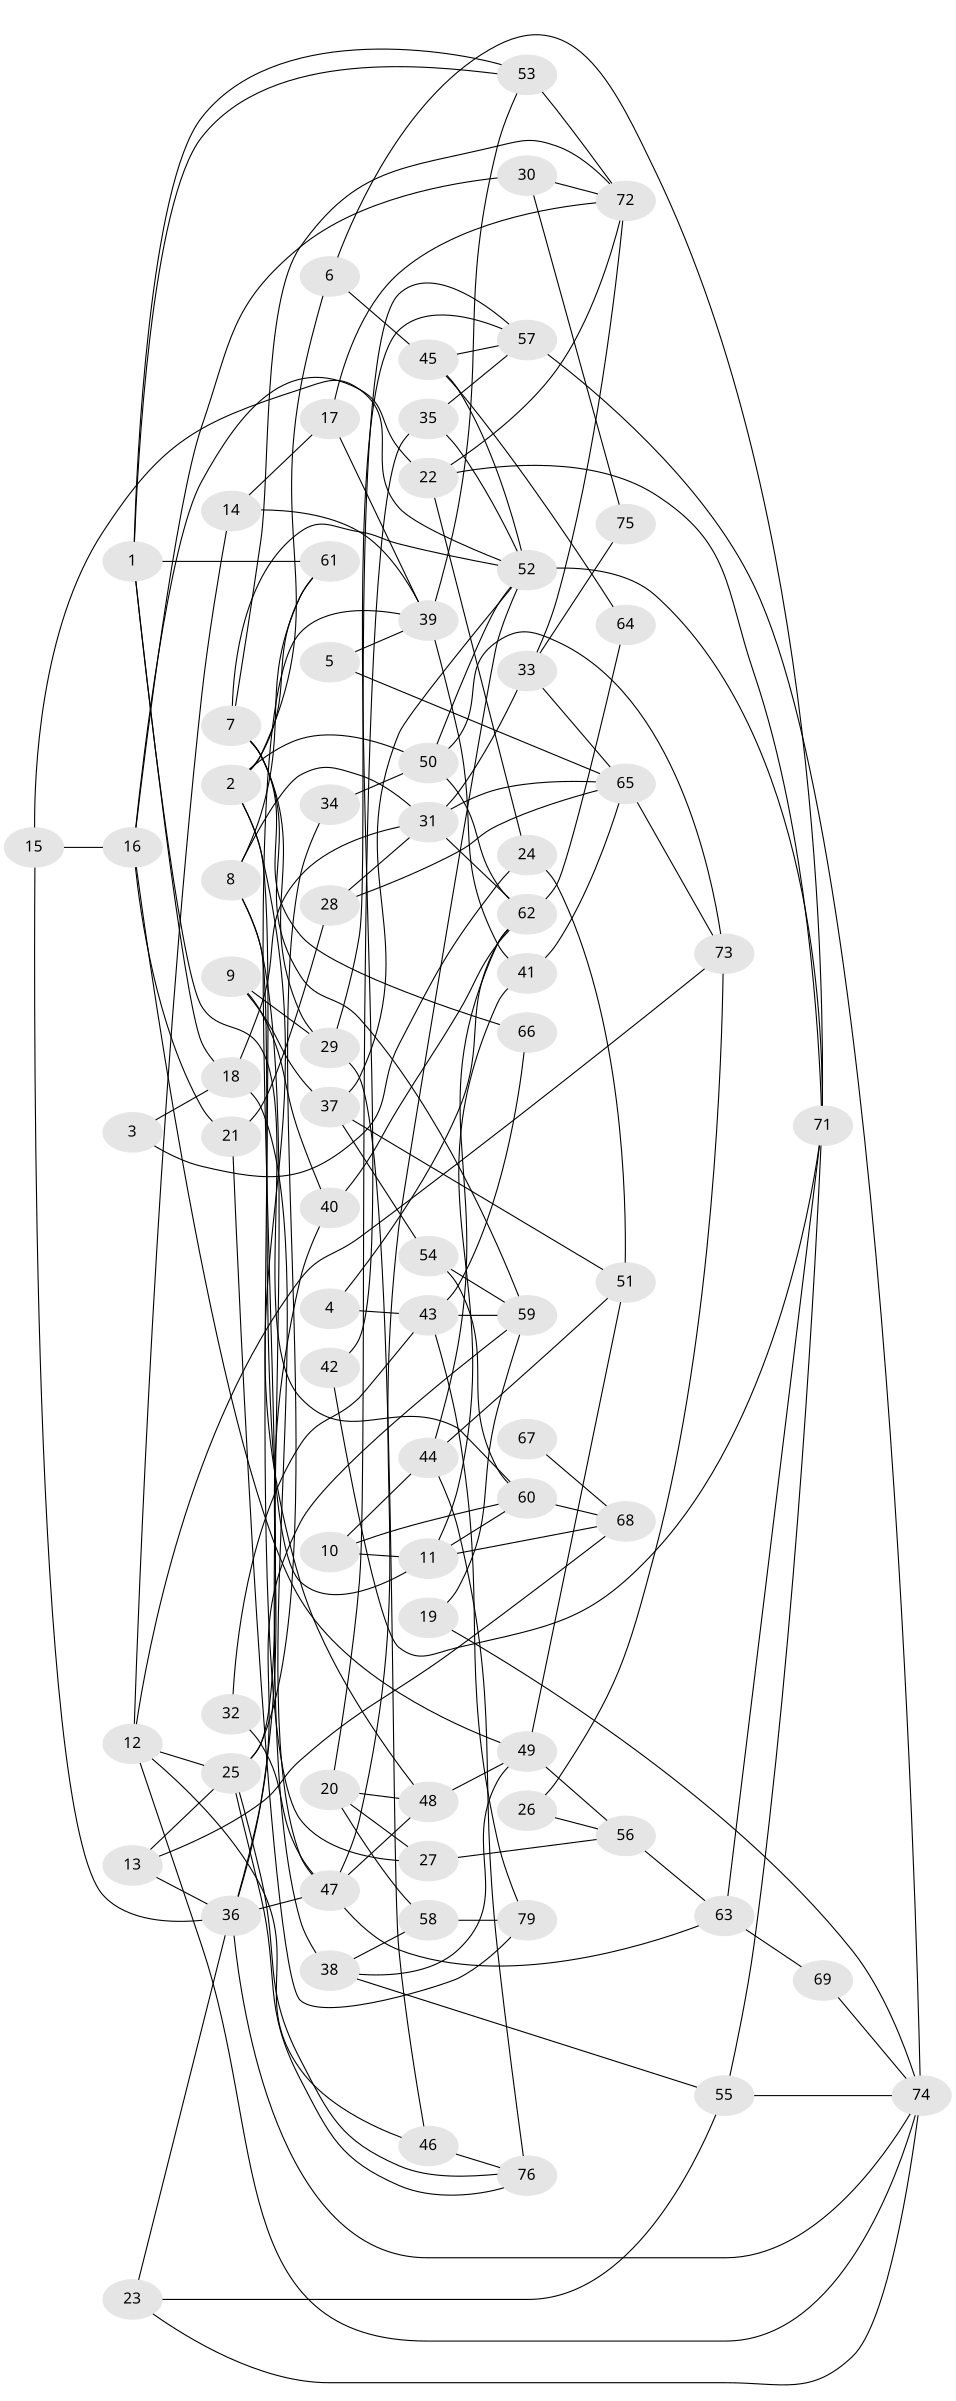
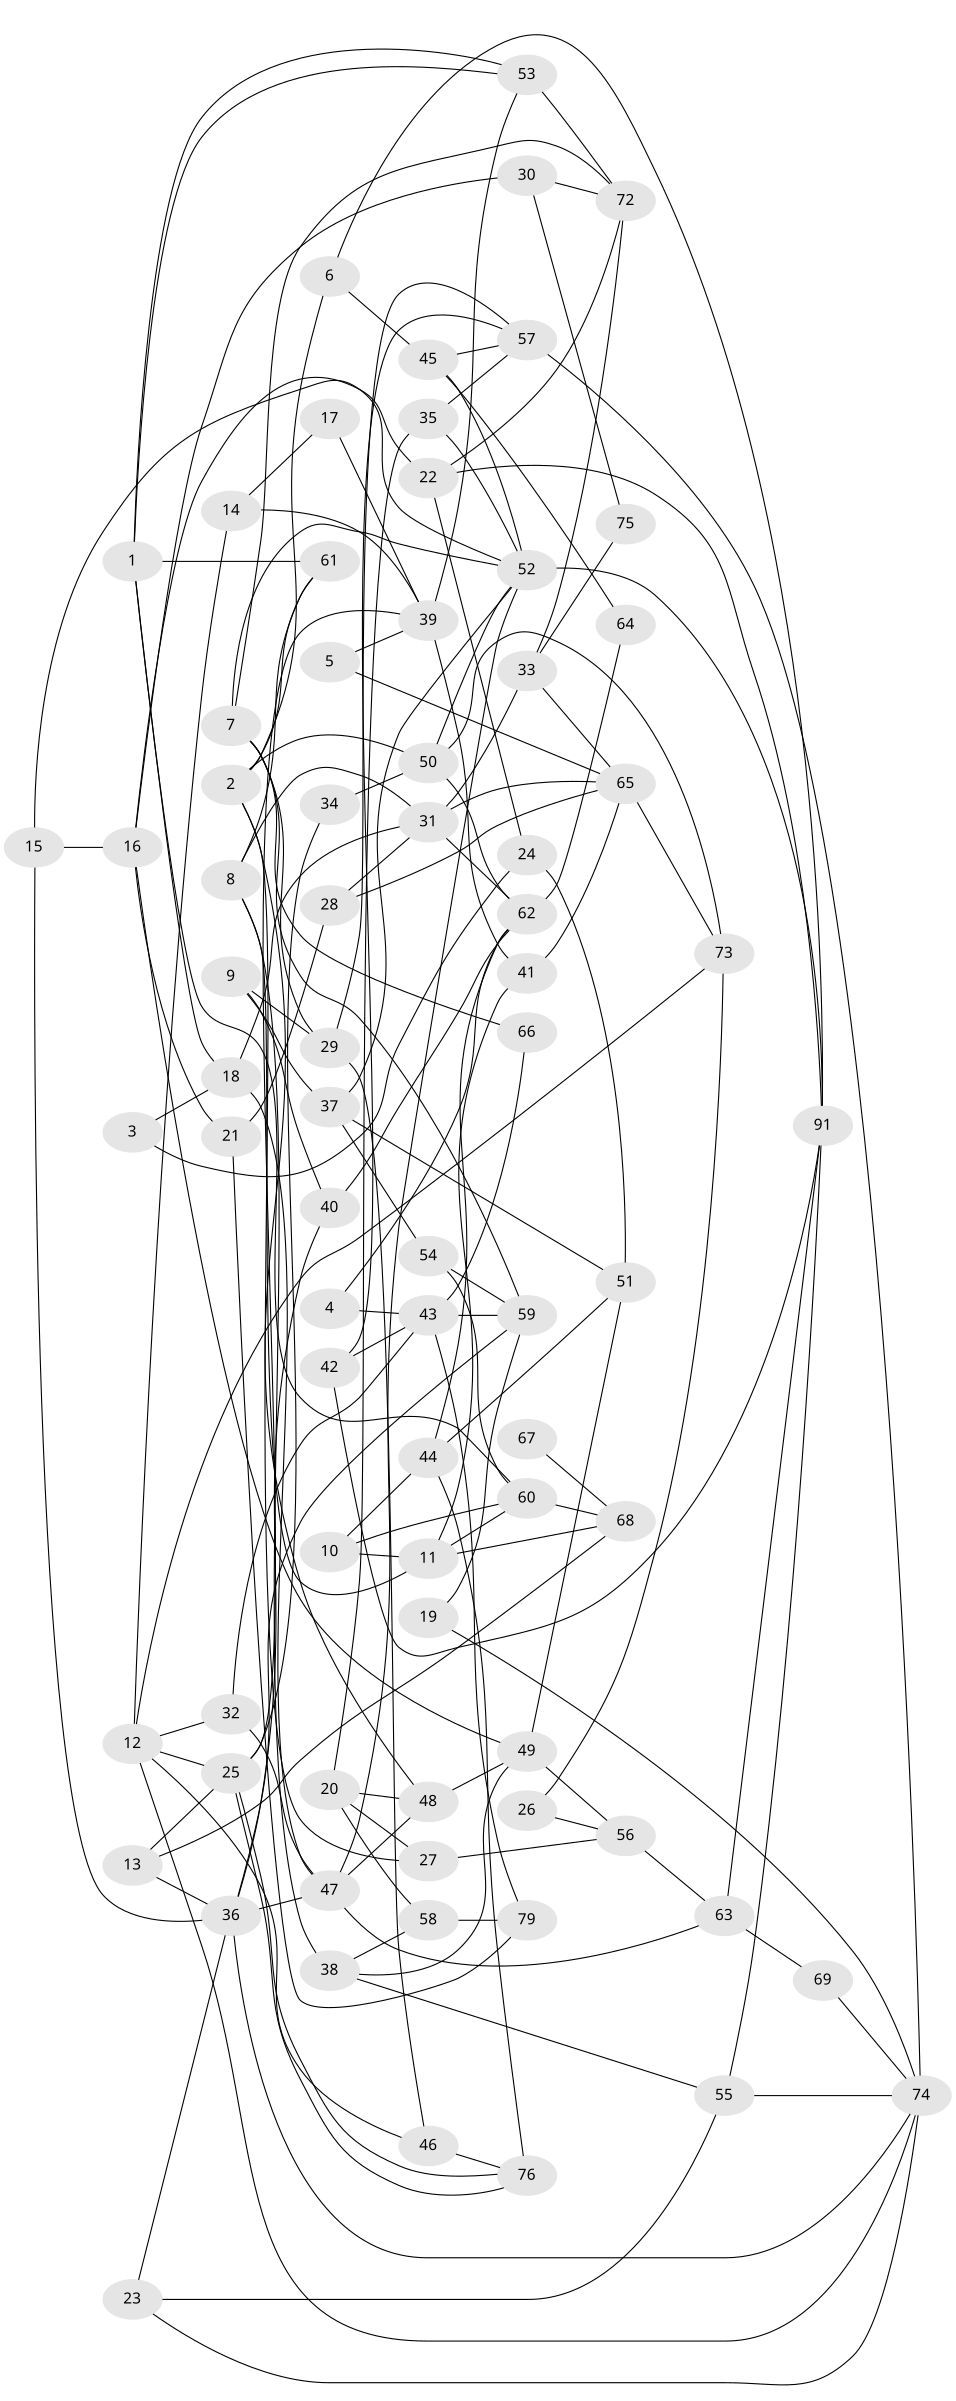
edge "72" -- "17": removed
node "71": label "71" -> "91"
edge "43" -- "42": added
edge "32" -- "12": added
